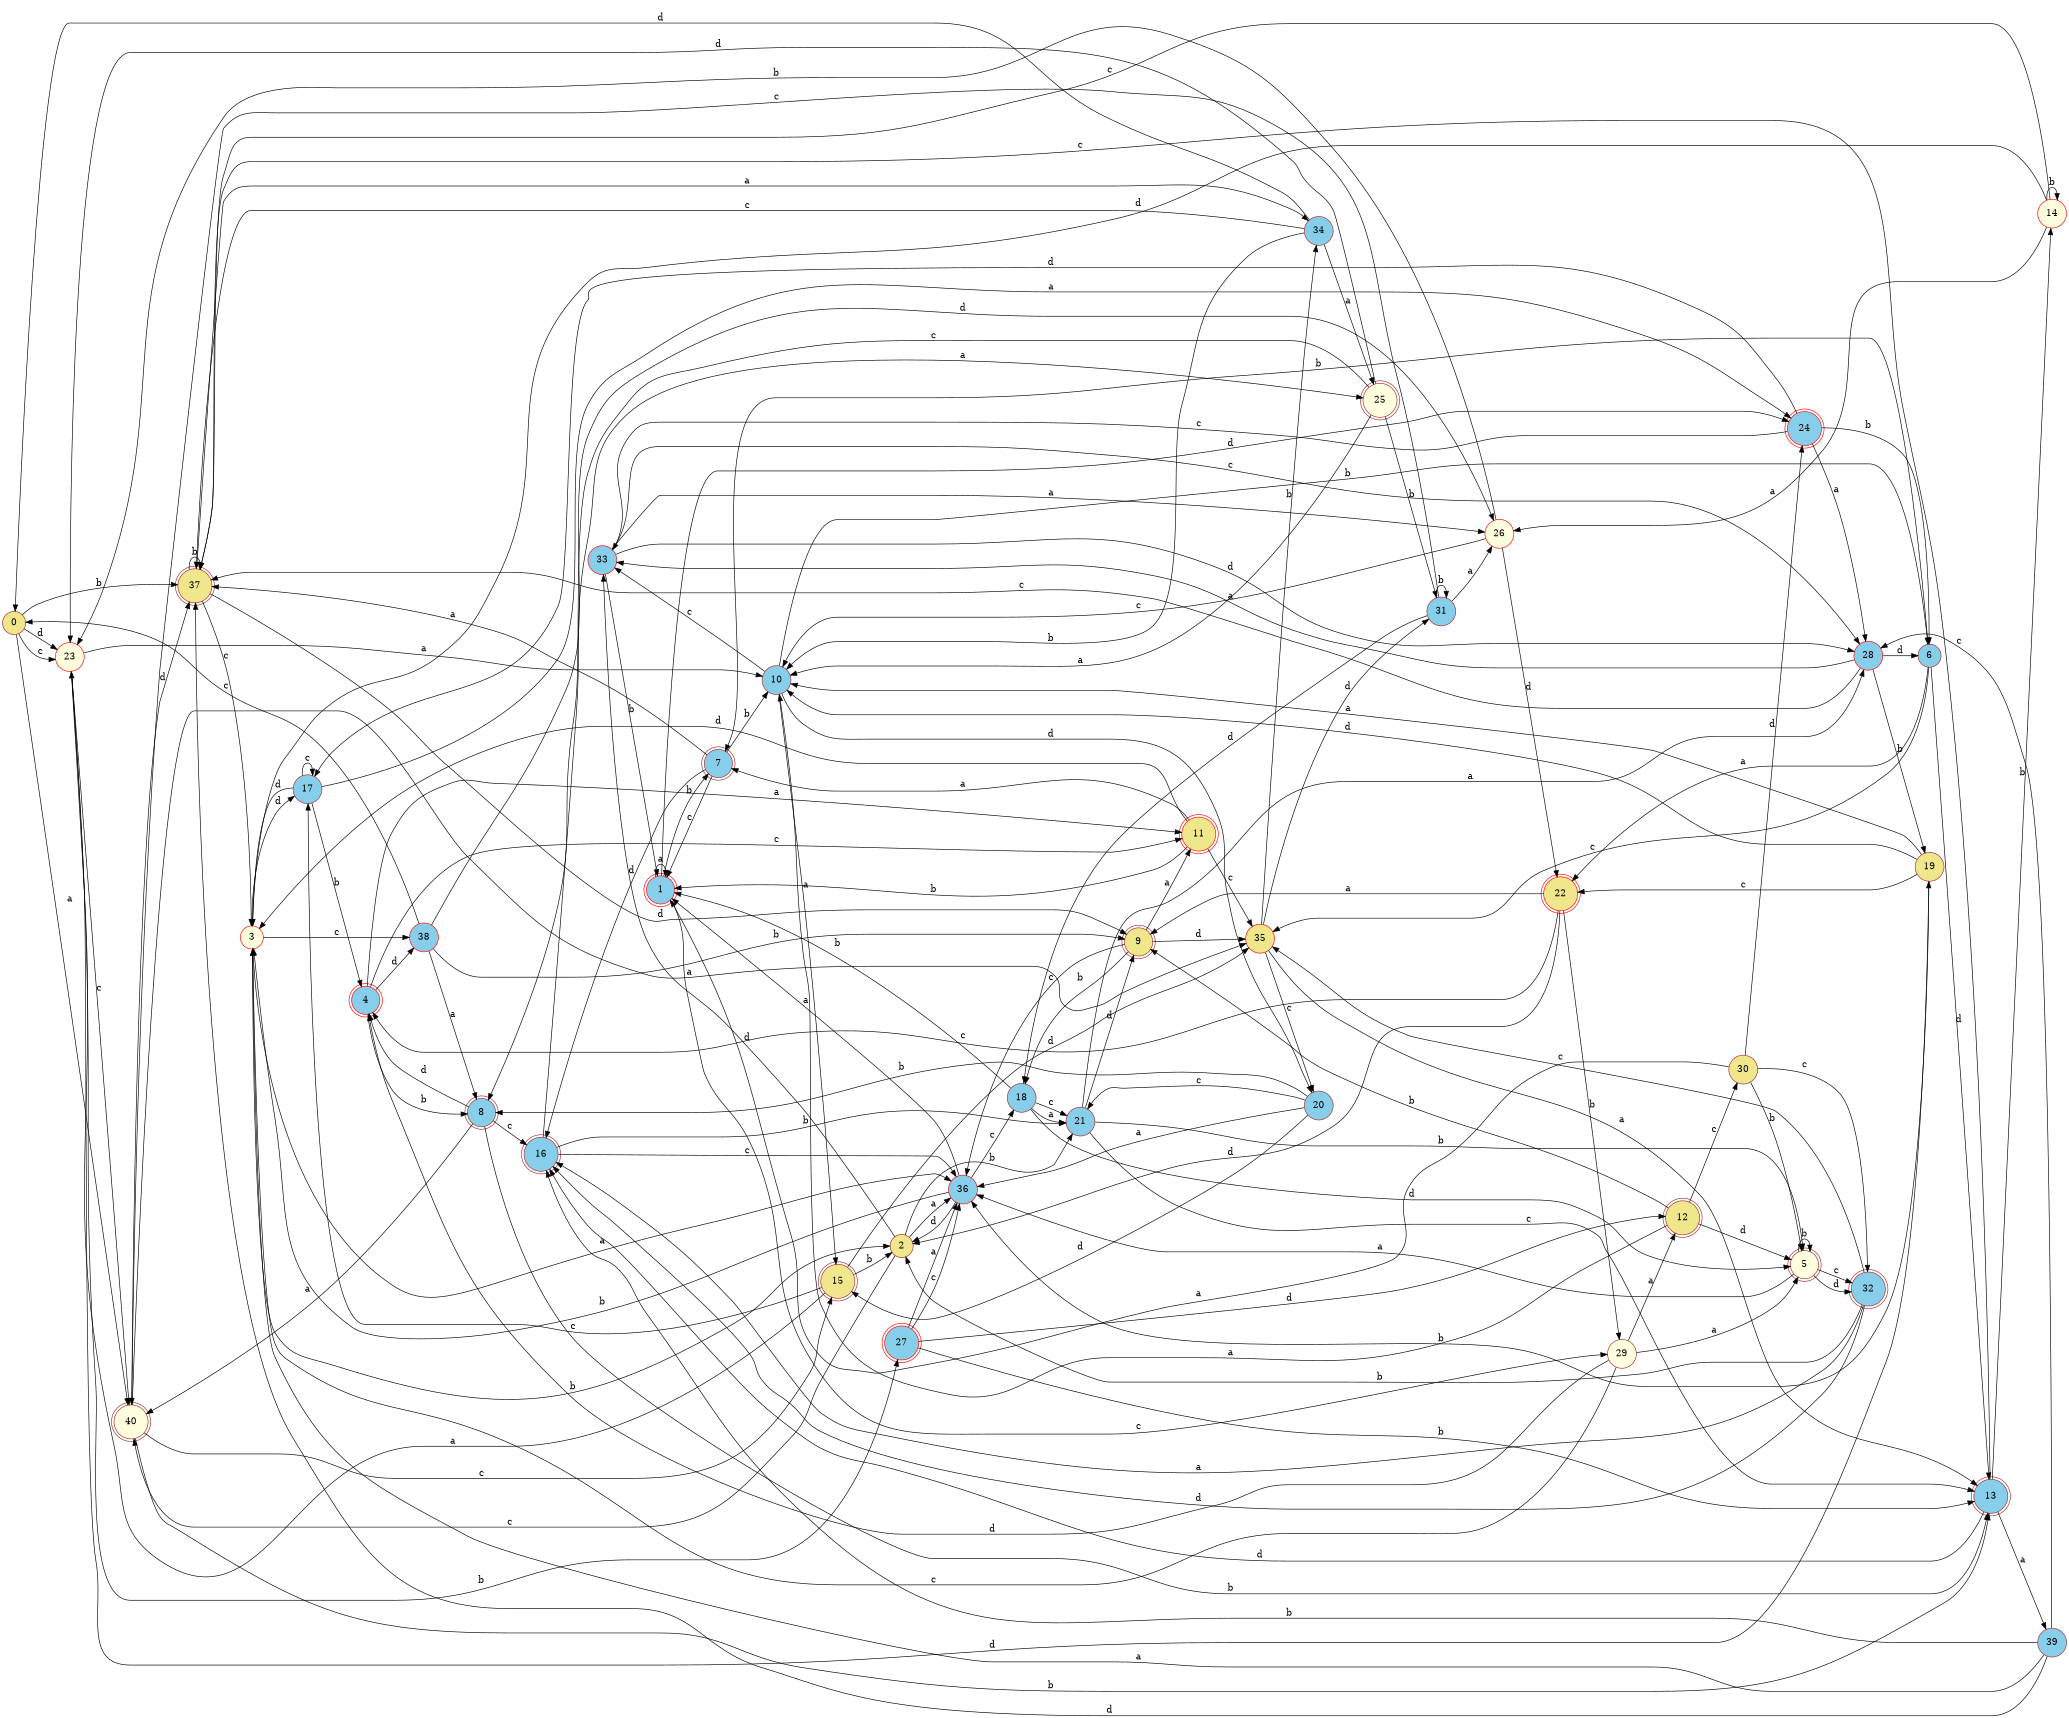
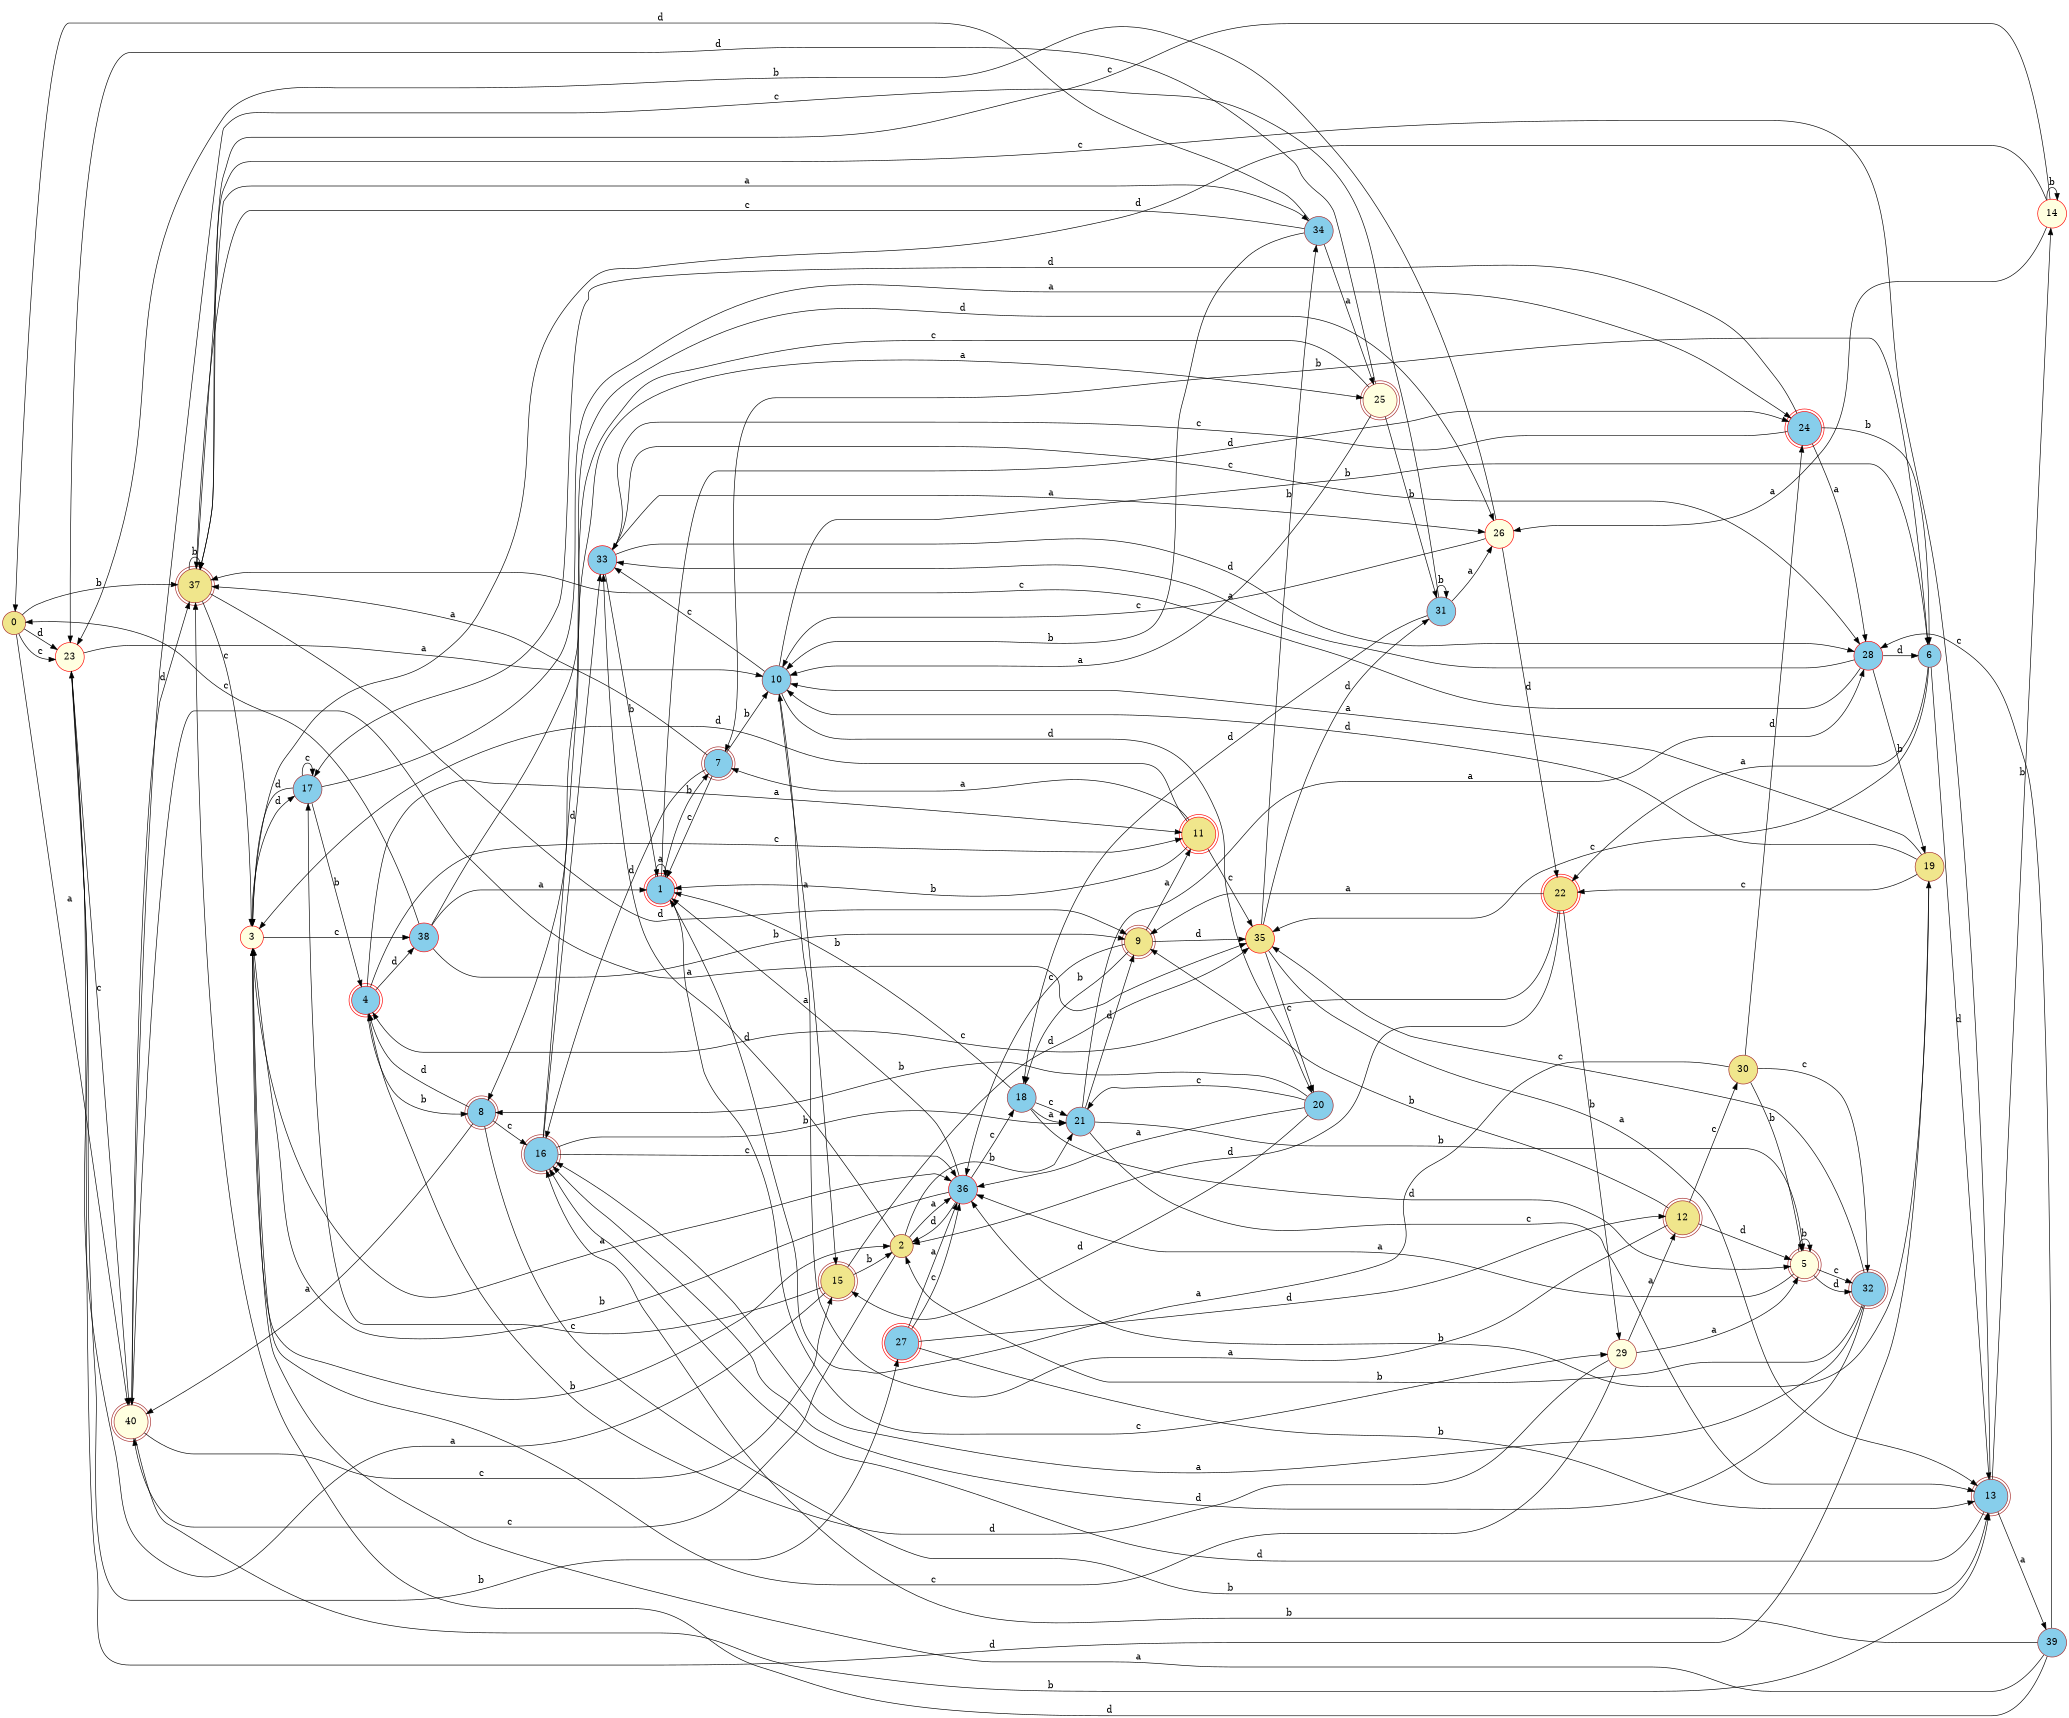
edge "16" -> "33": added, label "d"
edge "38" -> "8": now "38" -> "1"
